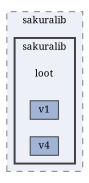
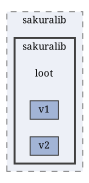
node "v4": label "v4" -> "v2"
